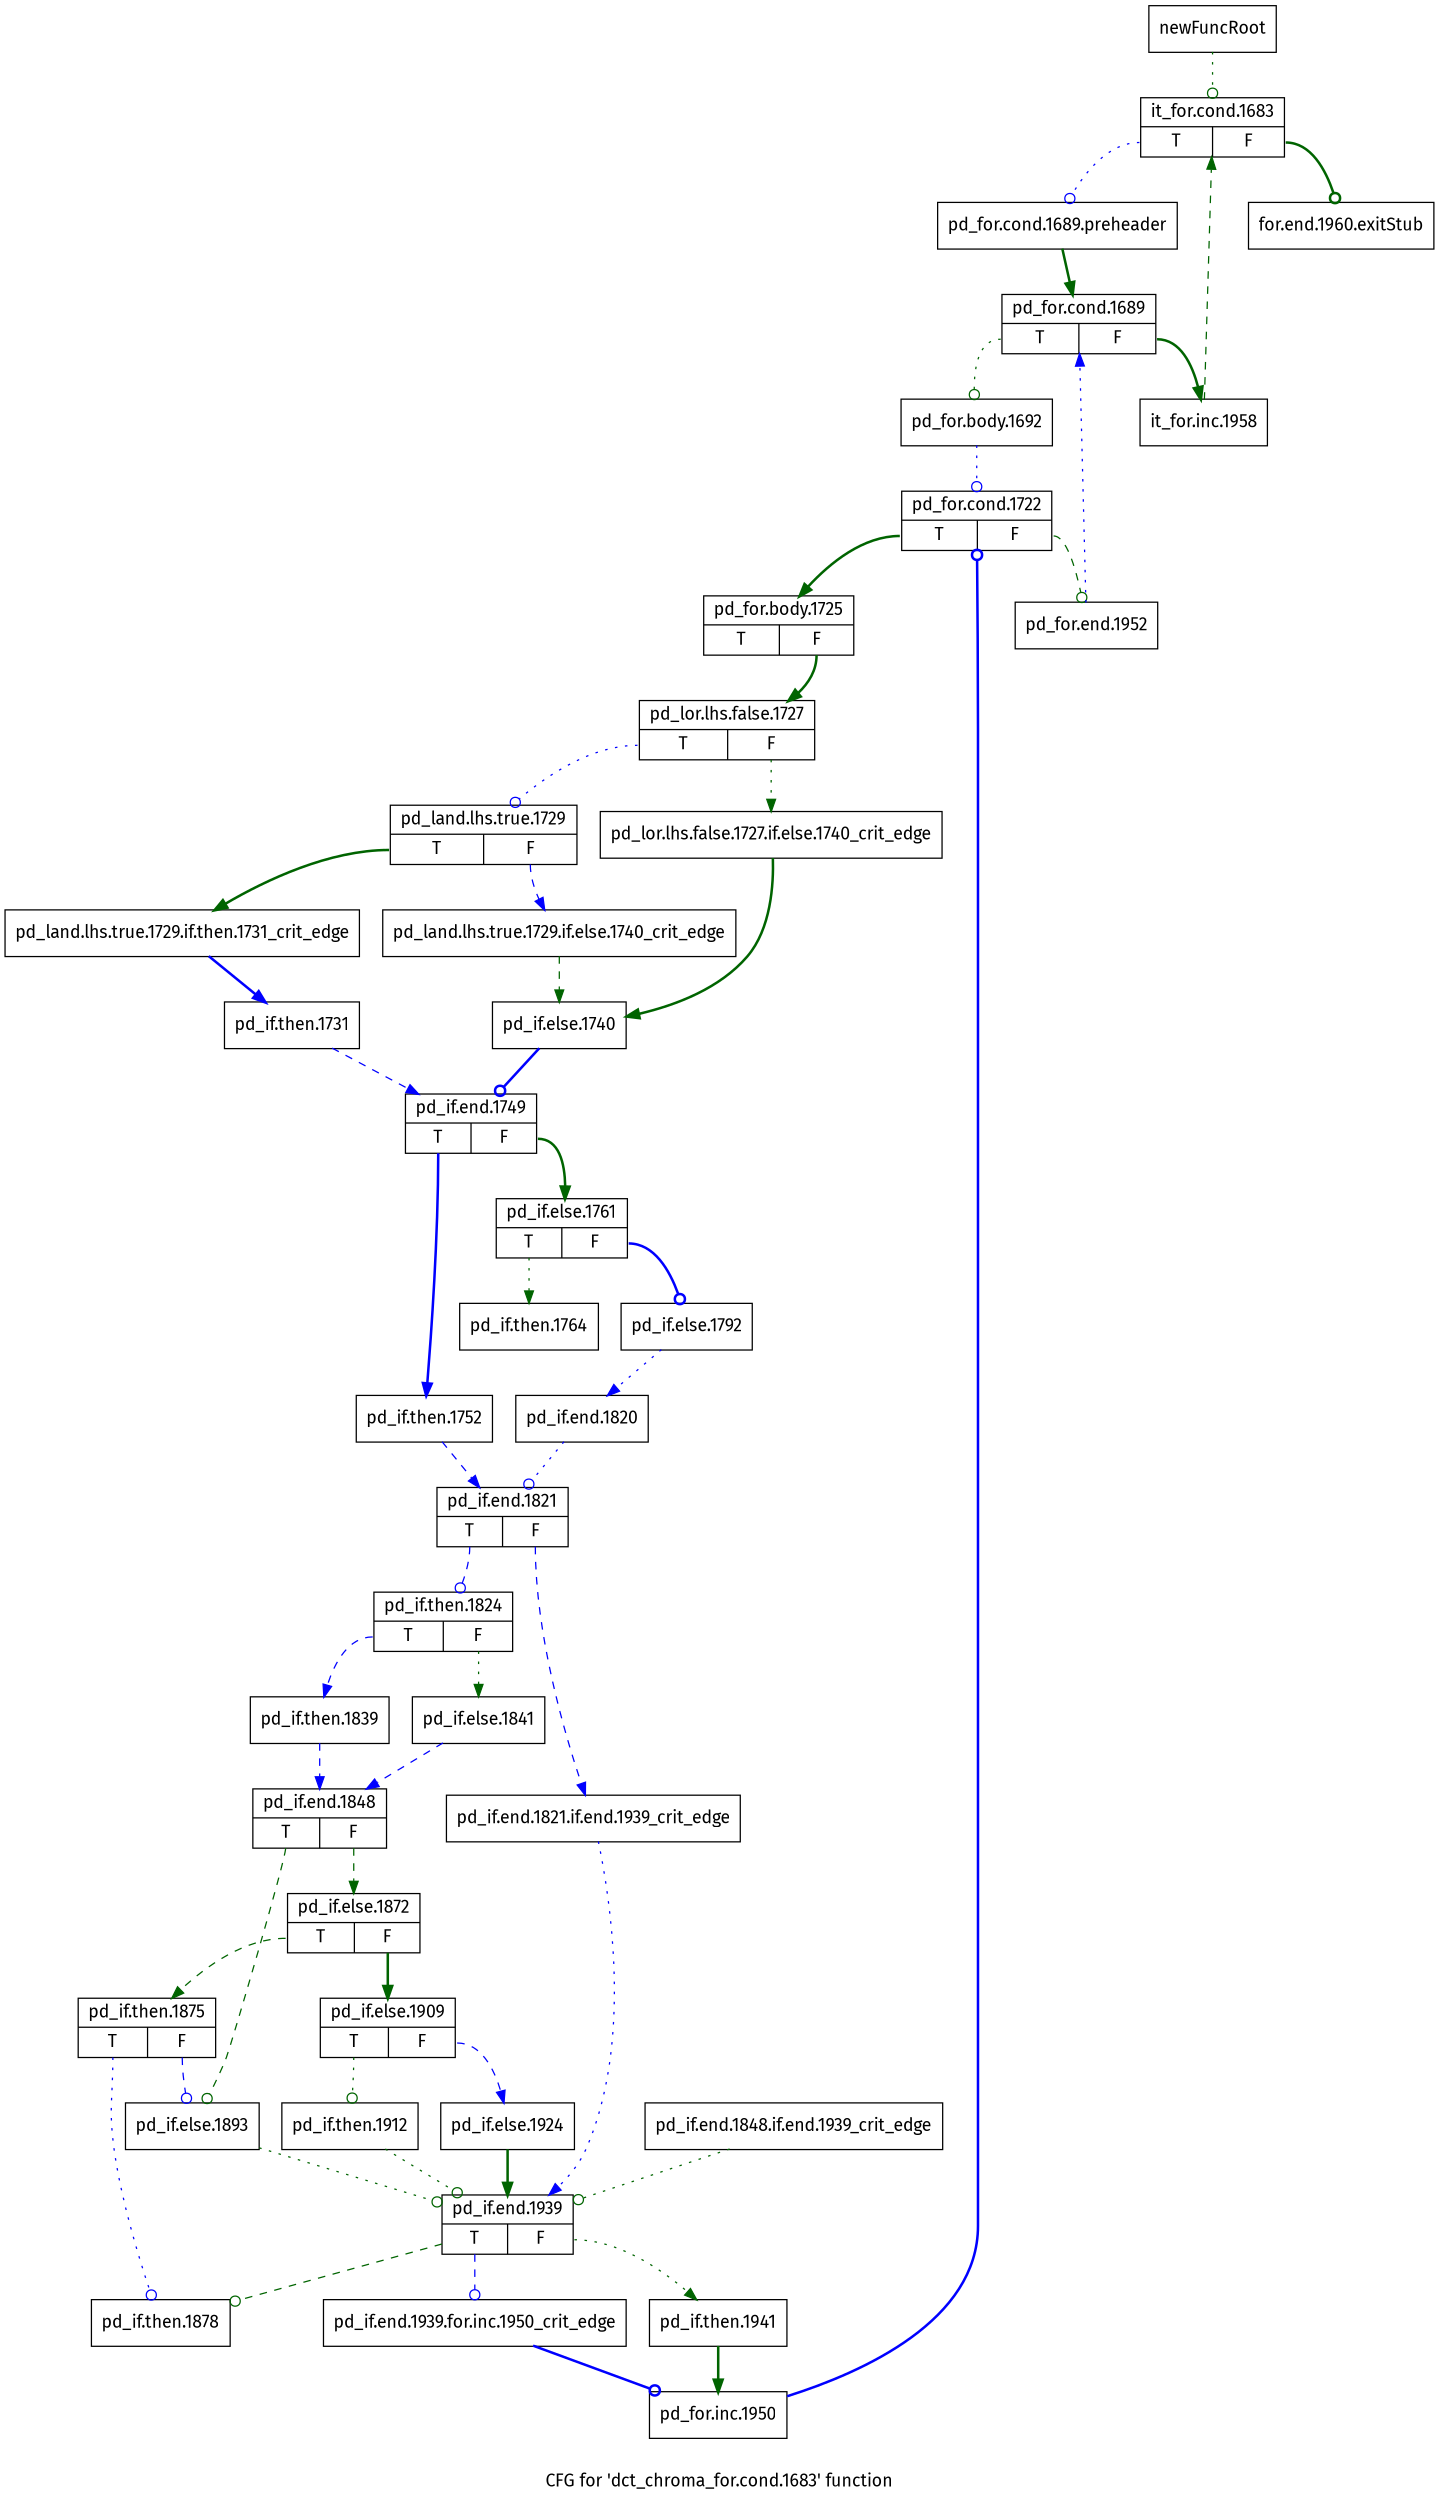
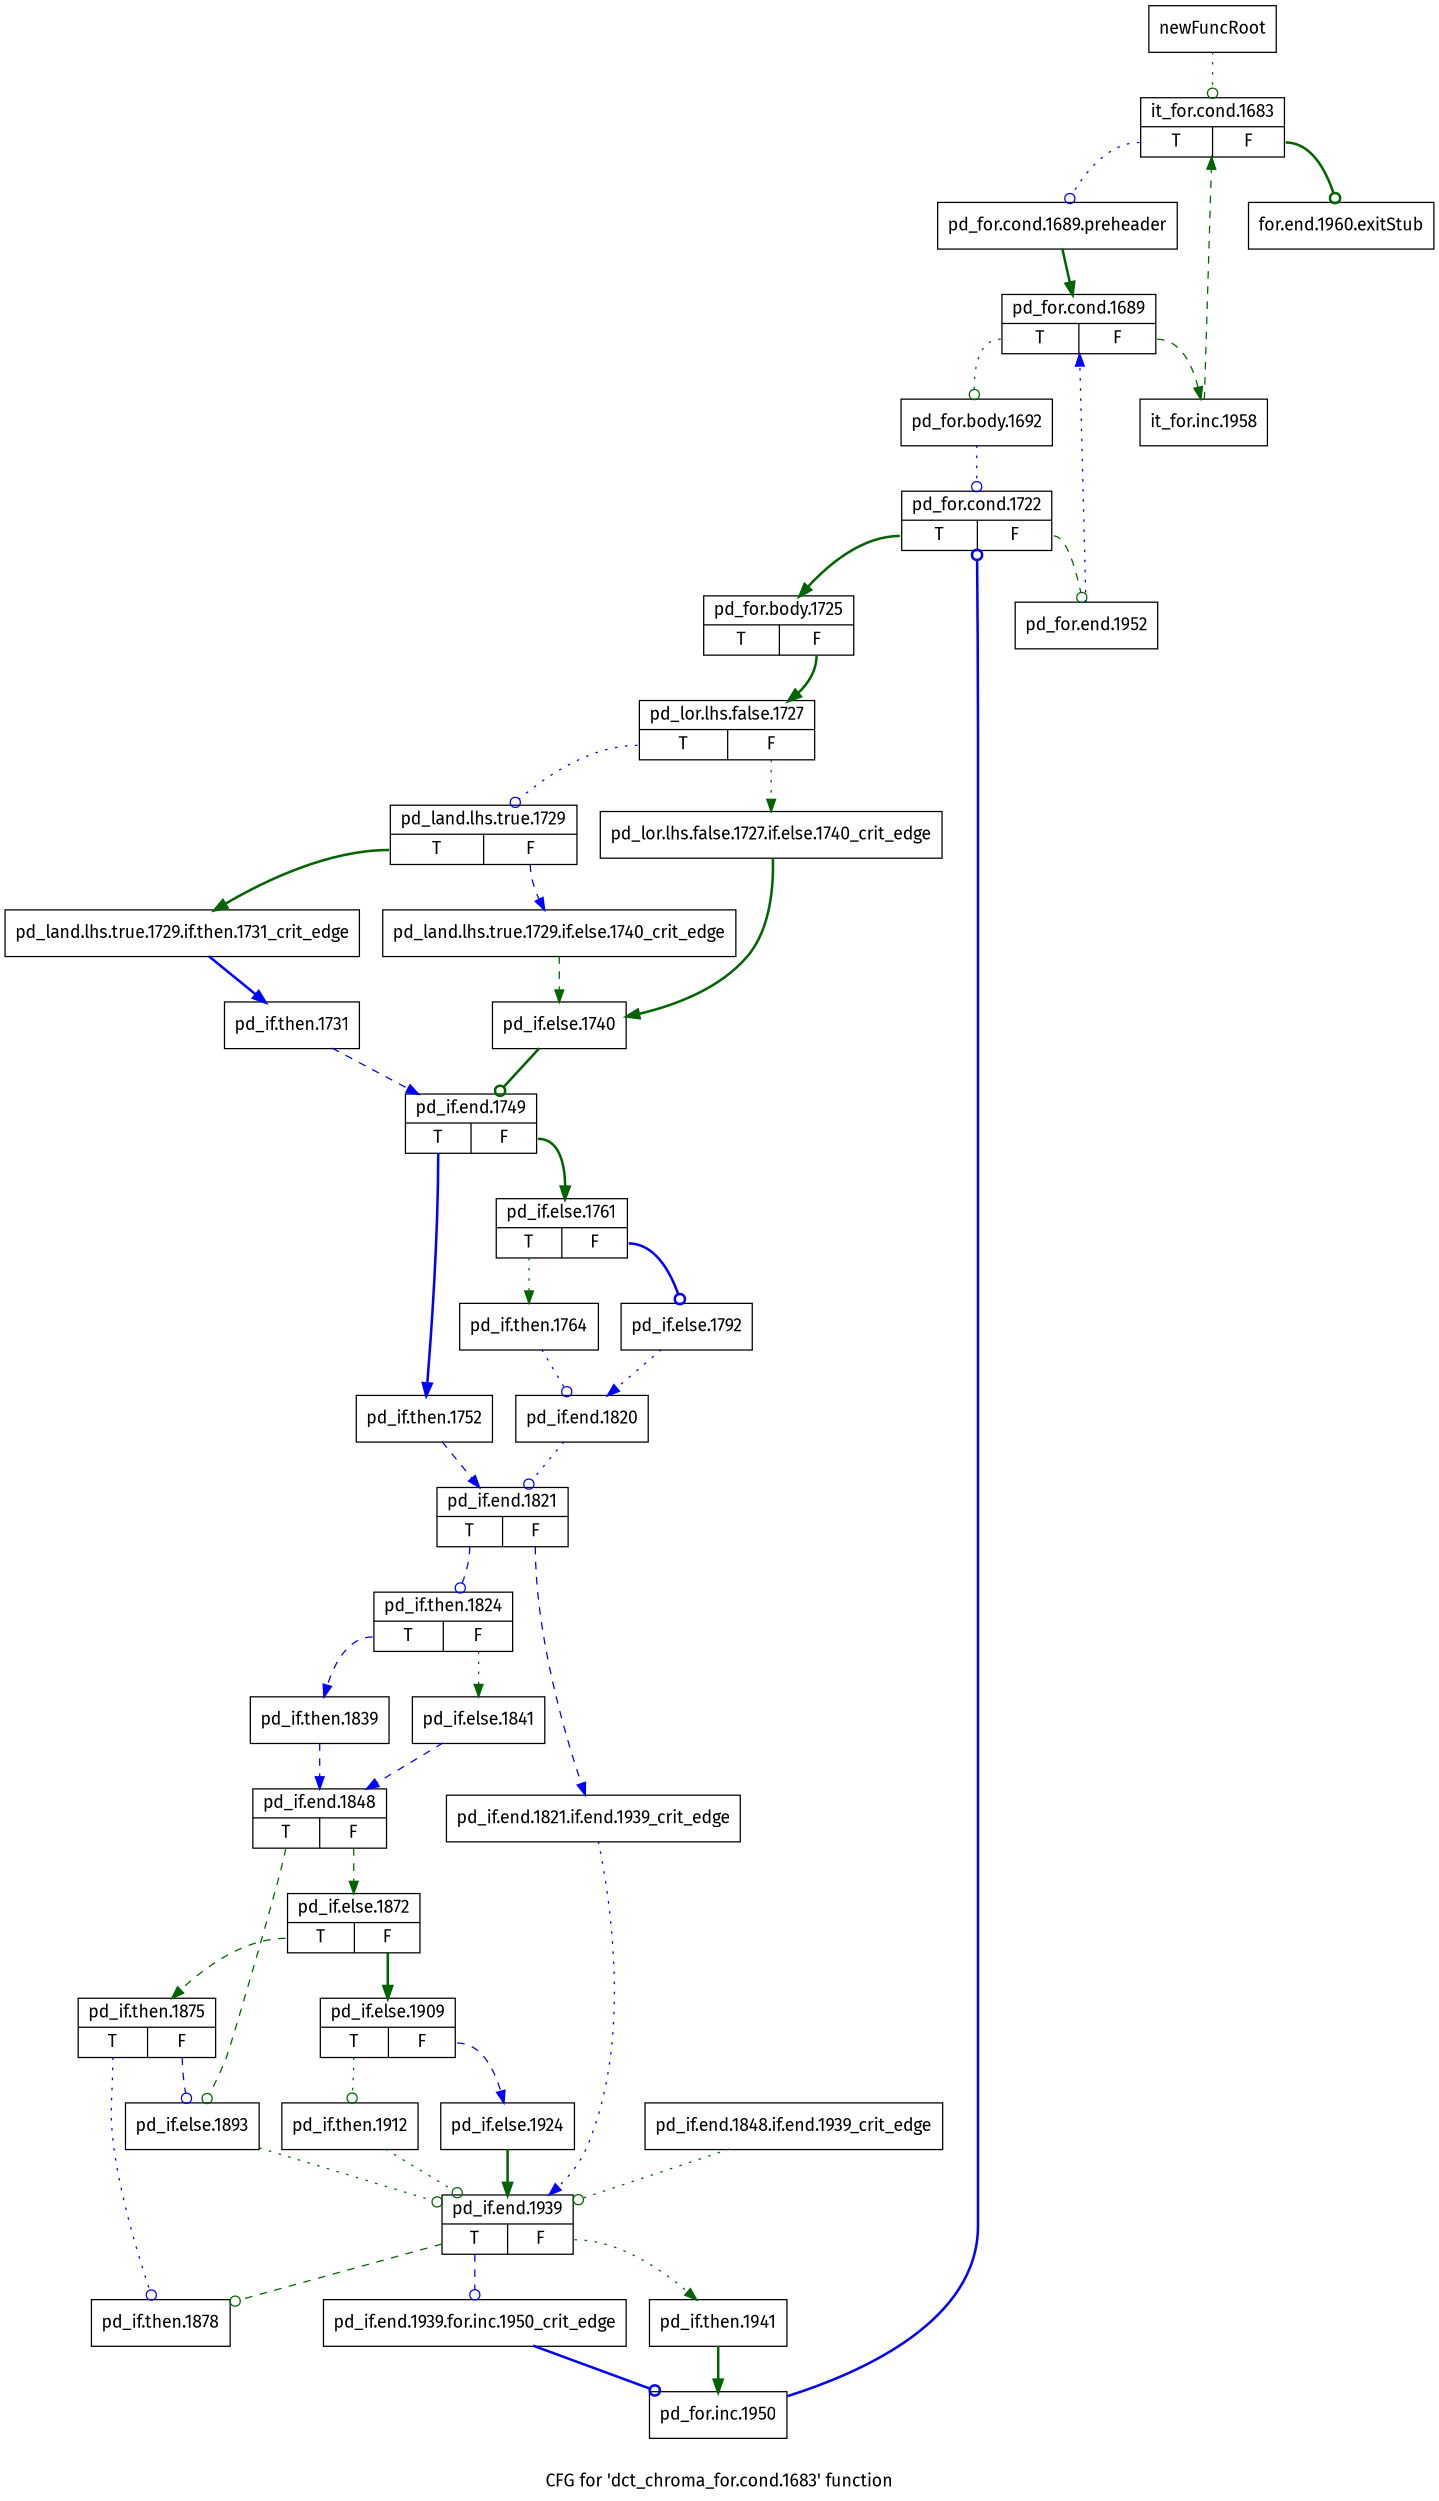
edge "pd_for.cond.1689" -> "it_for.inc.1958": style bold -> dashed
edge "pd_if.else.1740" -> "pd_if.end.1749": color blue -> darkgreen
edge "pd_if.then.1764" -> "pd_if.end.1820": added
